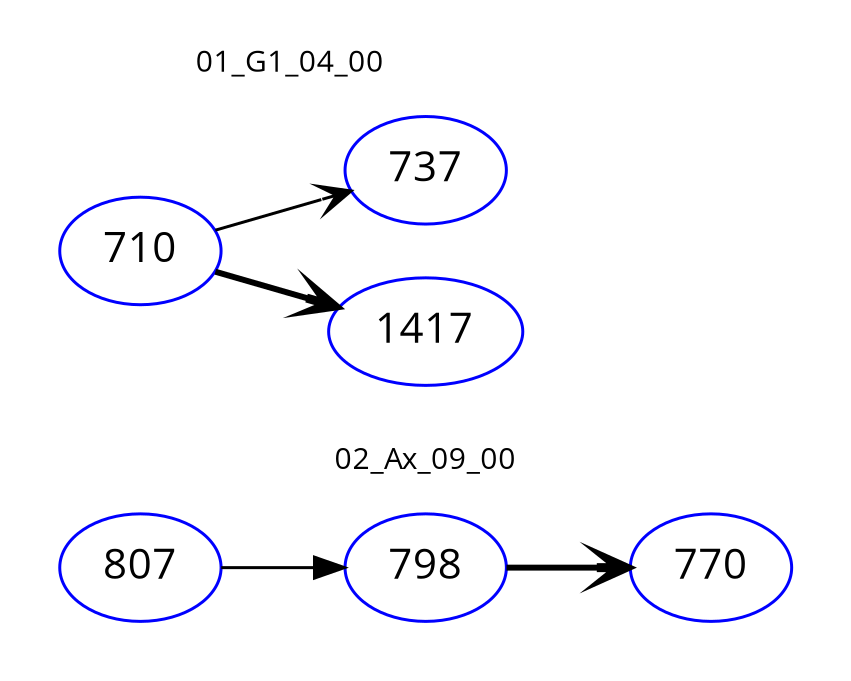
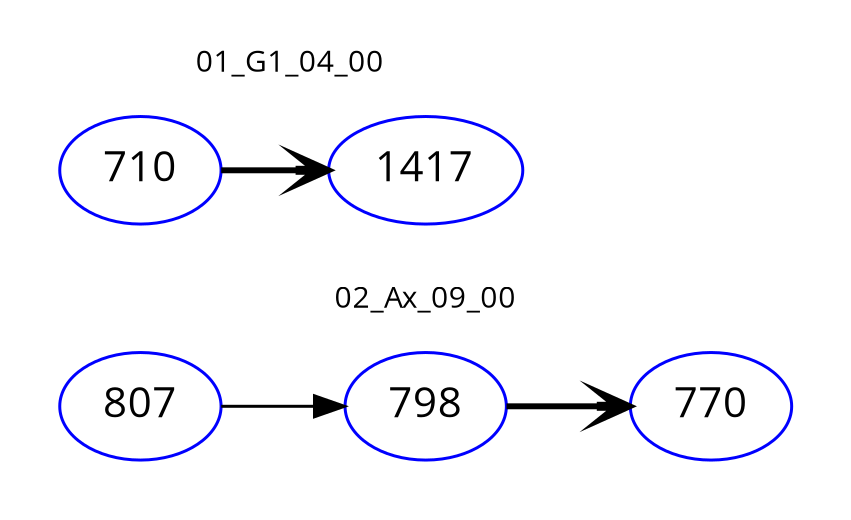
node "737": removed
